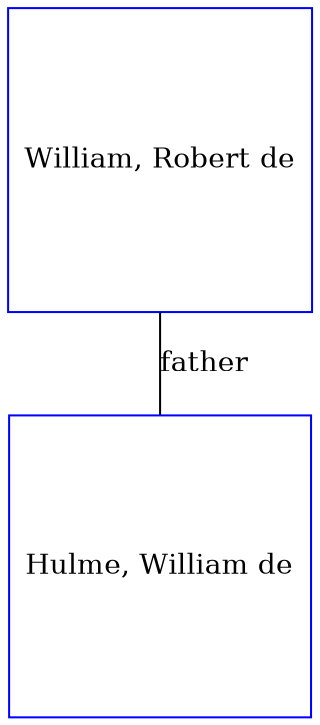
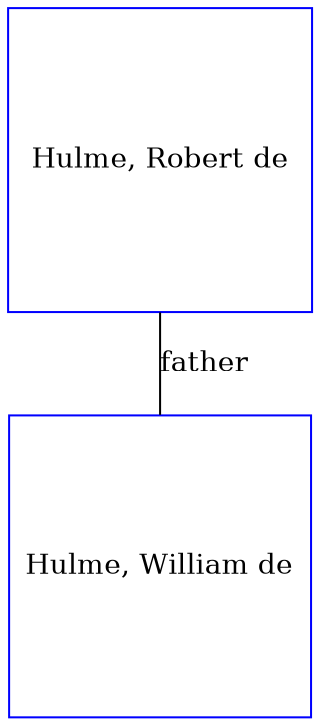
node "William, Robert de": label "William, Robert de" -> "Hulme, Robert de"
